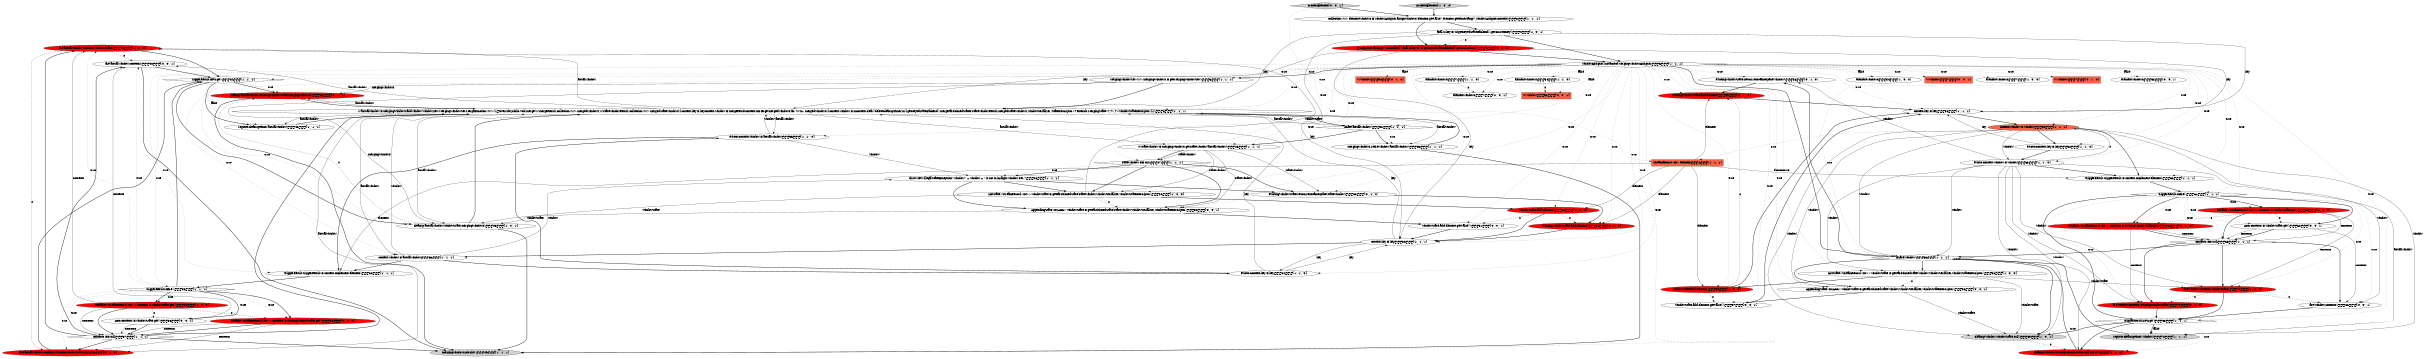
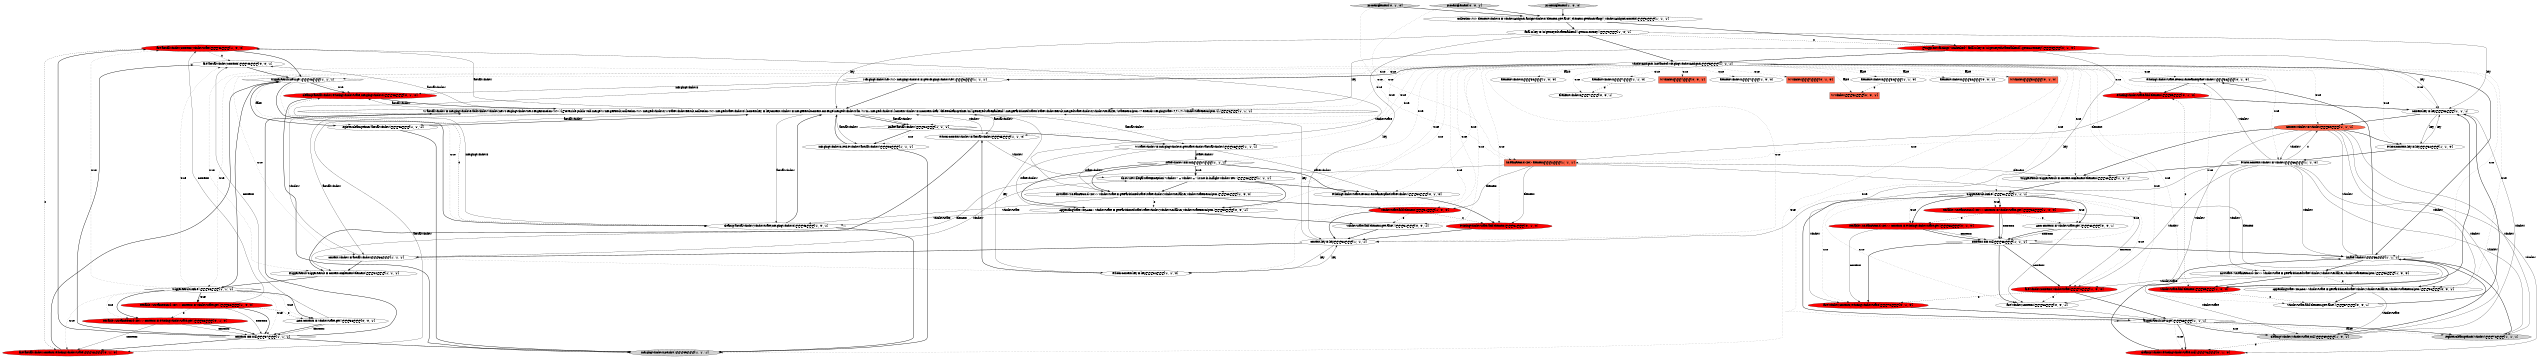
node "processElement['0', '1', '0']": added
edge "context.key = key@@@58@@@['1', '1', '1']" -> "evictorContext.key = key@@@62@@@['1', '1', '0']": added, label "key"
edge "evictorContext.window = window@@@63@@@['1', '1', '0']" -> "registerCleanupTimer(window)@@@72@@@['1', '1', '1']": label "actualWindow" -> "window"
edge "fire(actualWindow,contents)@@@40@@@['0', '0', '1']" -> "mergingWindows.persist()@@@49@@@['1', '1', '1']": now "registerCleanupTimer(actualWindow)@@@46@@@['1', '1', '1']" -> "mergingWindows.persist()@@@49@@@['1', '1', '1']"
edge "evictorContext.window = window@@@63@@@['1', '1', '0']" -> "cleanup(window,windowState,null)@@@69@@@['1', '0', '1']": now "context.key = key@@@58@@@['1', '1', '1']" -> "cleanup(window,windowState,null)@@@69@@@['1', '0', '1']"
edge "context.window = actualWindow@@@33@@@['1', '1', '1']" -> "evictorContext.key = key@@@34@@@['1', '1', '0']": style bold -> dotted
edge "fire(window,contents)@@@66@@@['0', '0', '1']" -> "triggerResult.isPurge()@@@68@@@['1', '1', '1']": style bold -> solid
